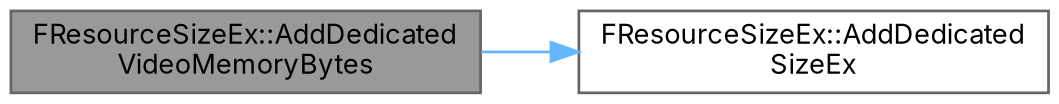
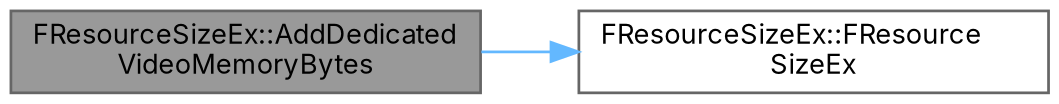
node "FResourceSizeEx::AddDedicated SizeEx": label "FResourceSizeEx::AddDedicated SizeEx" -> "FResourceSizeEx::FResource SizeEx"
